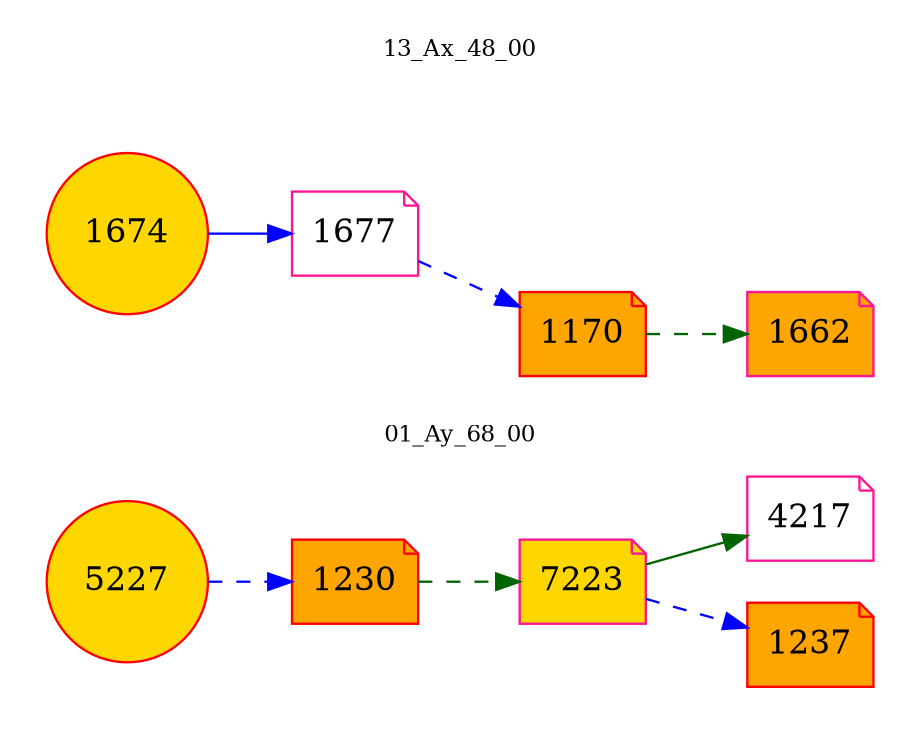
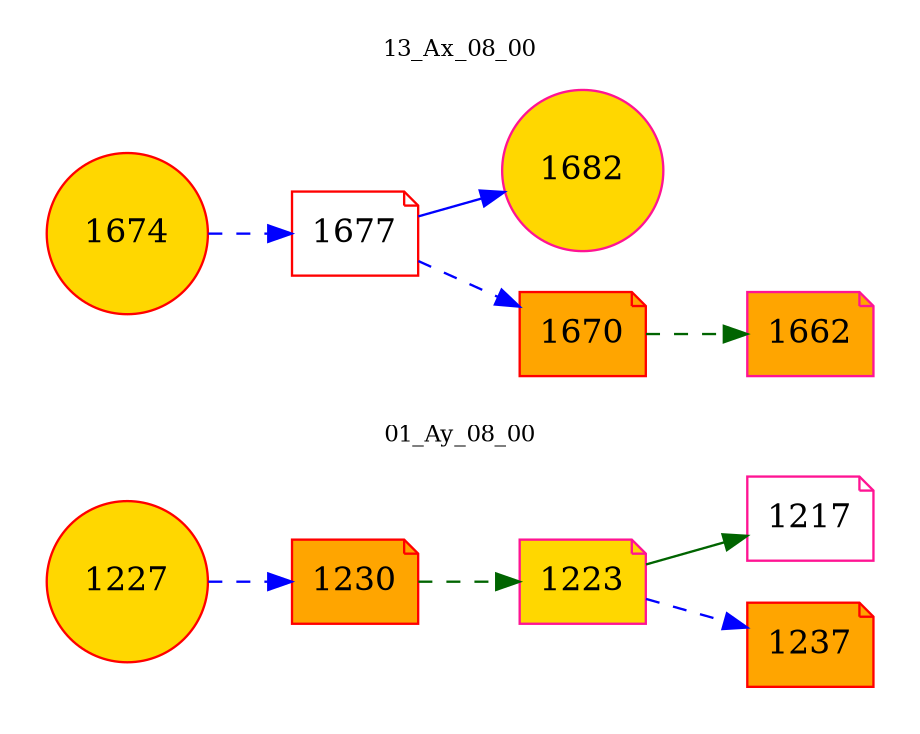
cluster "13_Ax_48_00": label "13_Ax_48_00" -> "13_Ax_08_00"
node "1682": added
edge "1674" -> "1677": style solid -> dashed
node "1677": color deeppink -> red
node "1170": label "1170" -> "1670"
cluster "01_Ay_68_00": label "01_Ay_68_00" -> "01_Ay_08_00"
node "4217": label "4217" -> "1217"
node "5227": label "5227" -> "1227"
node "7223": label "7223" -> "1223"
